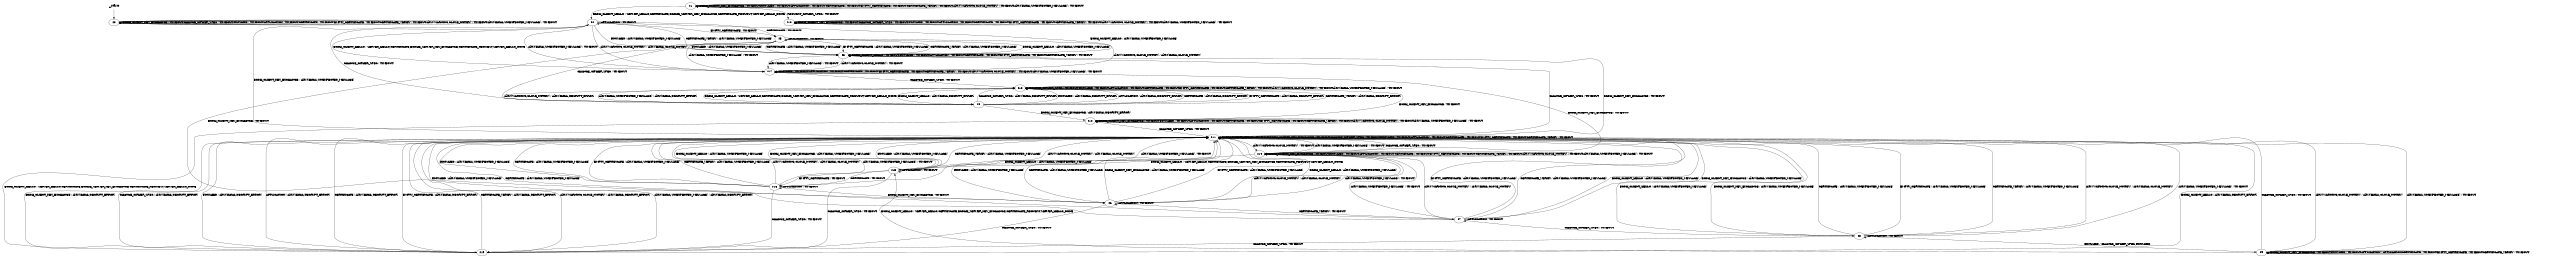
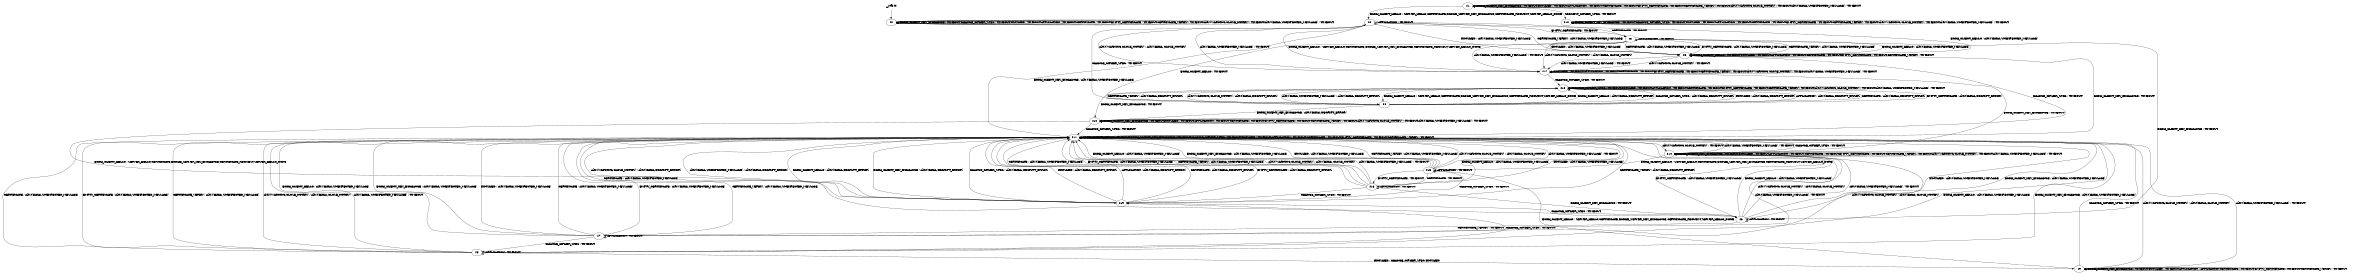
edge "s5" -> "s4": label "CHANGE_CIPHER_SPEC / TIMEOUT" -> "ECDH_CLIENT_HELLO / TIMEOUT"
edge "s6" -> "s19": reversed
